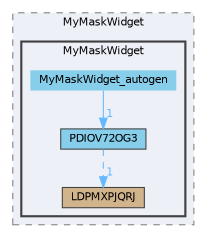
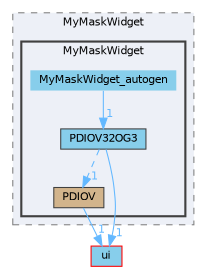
node "PDIOV72OG3": label "PDIOV72OG3" -> "PDIOV32OG3"
node "LDPMXPJQRJ": label "LDPMXPJQRJ" -> "PDIOV"
node "ui": added
